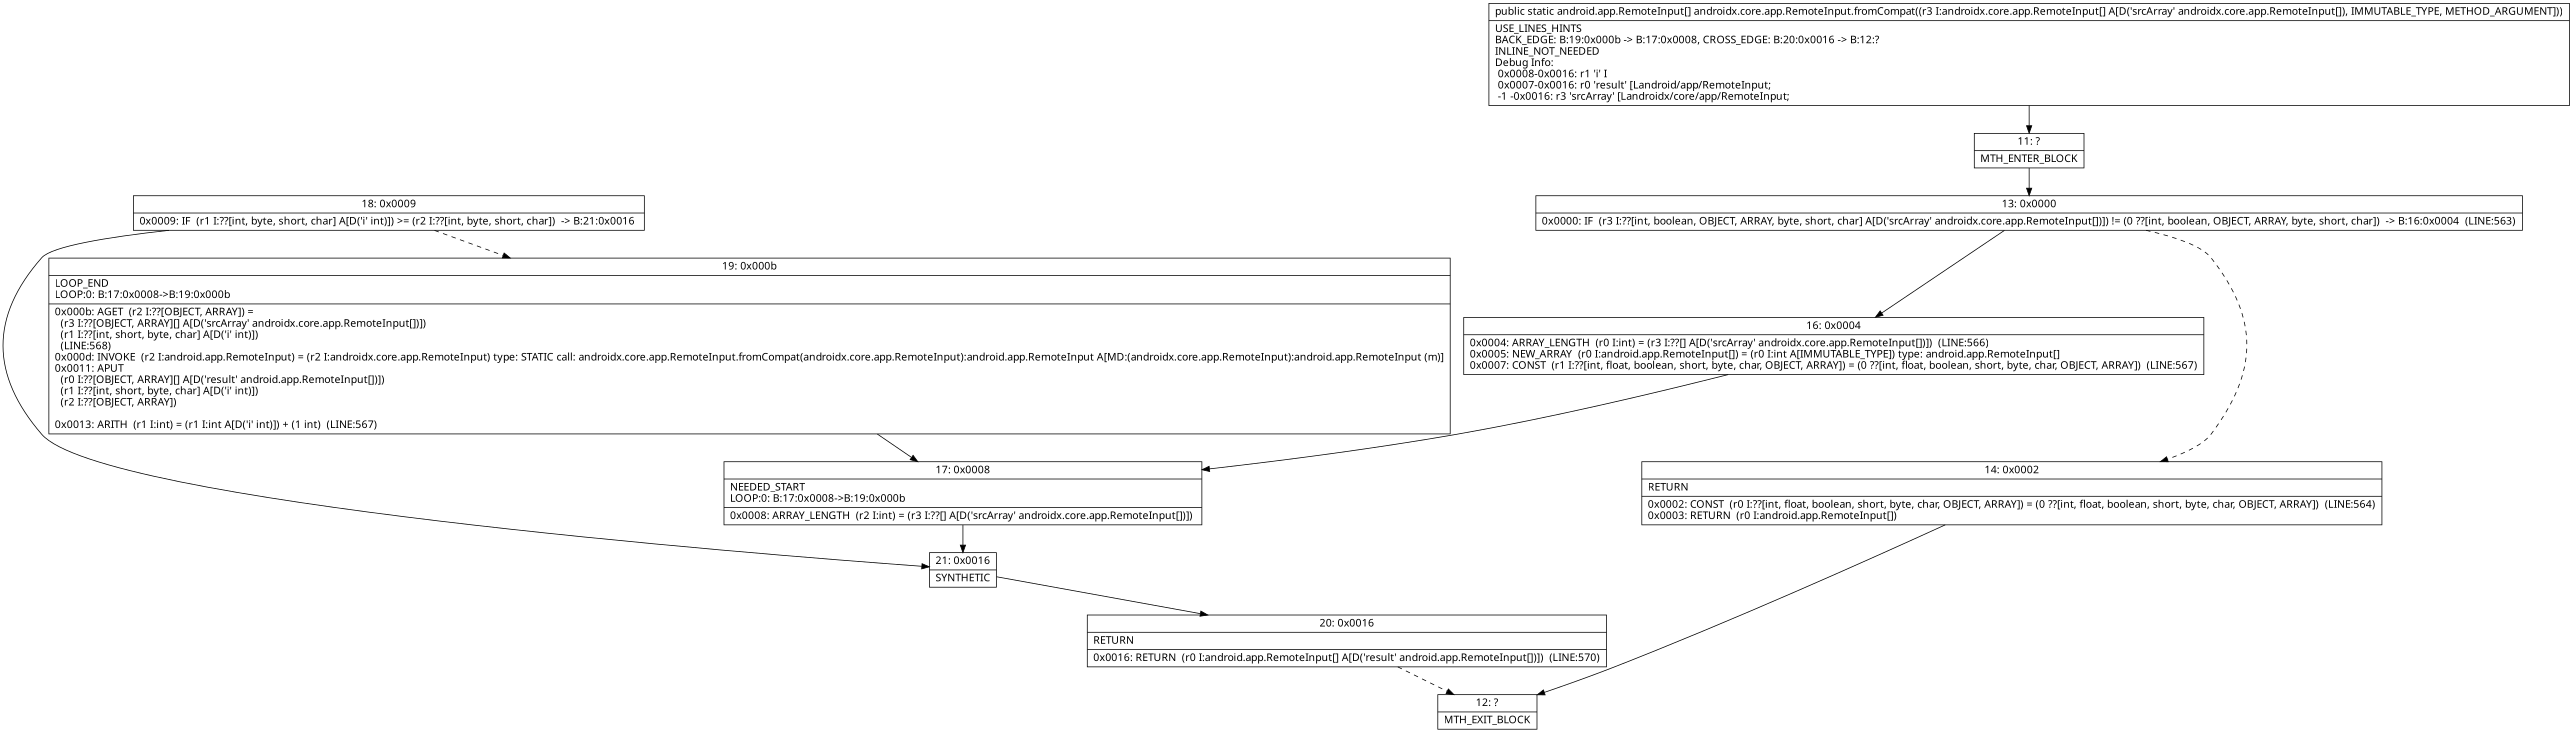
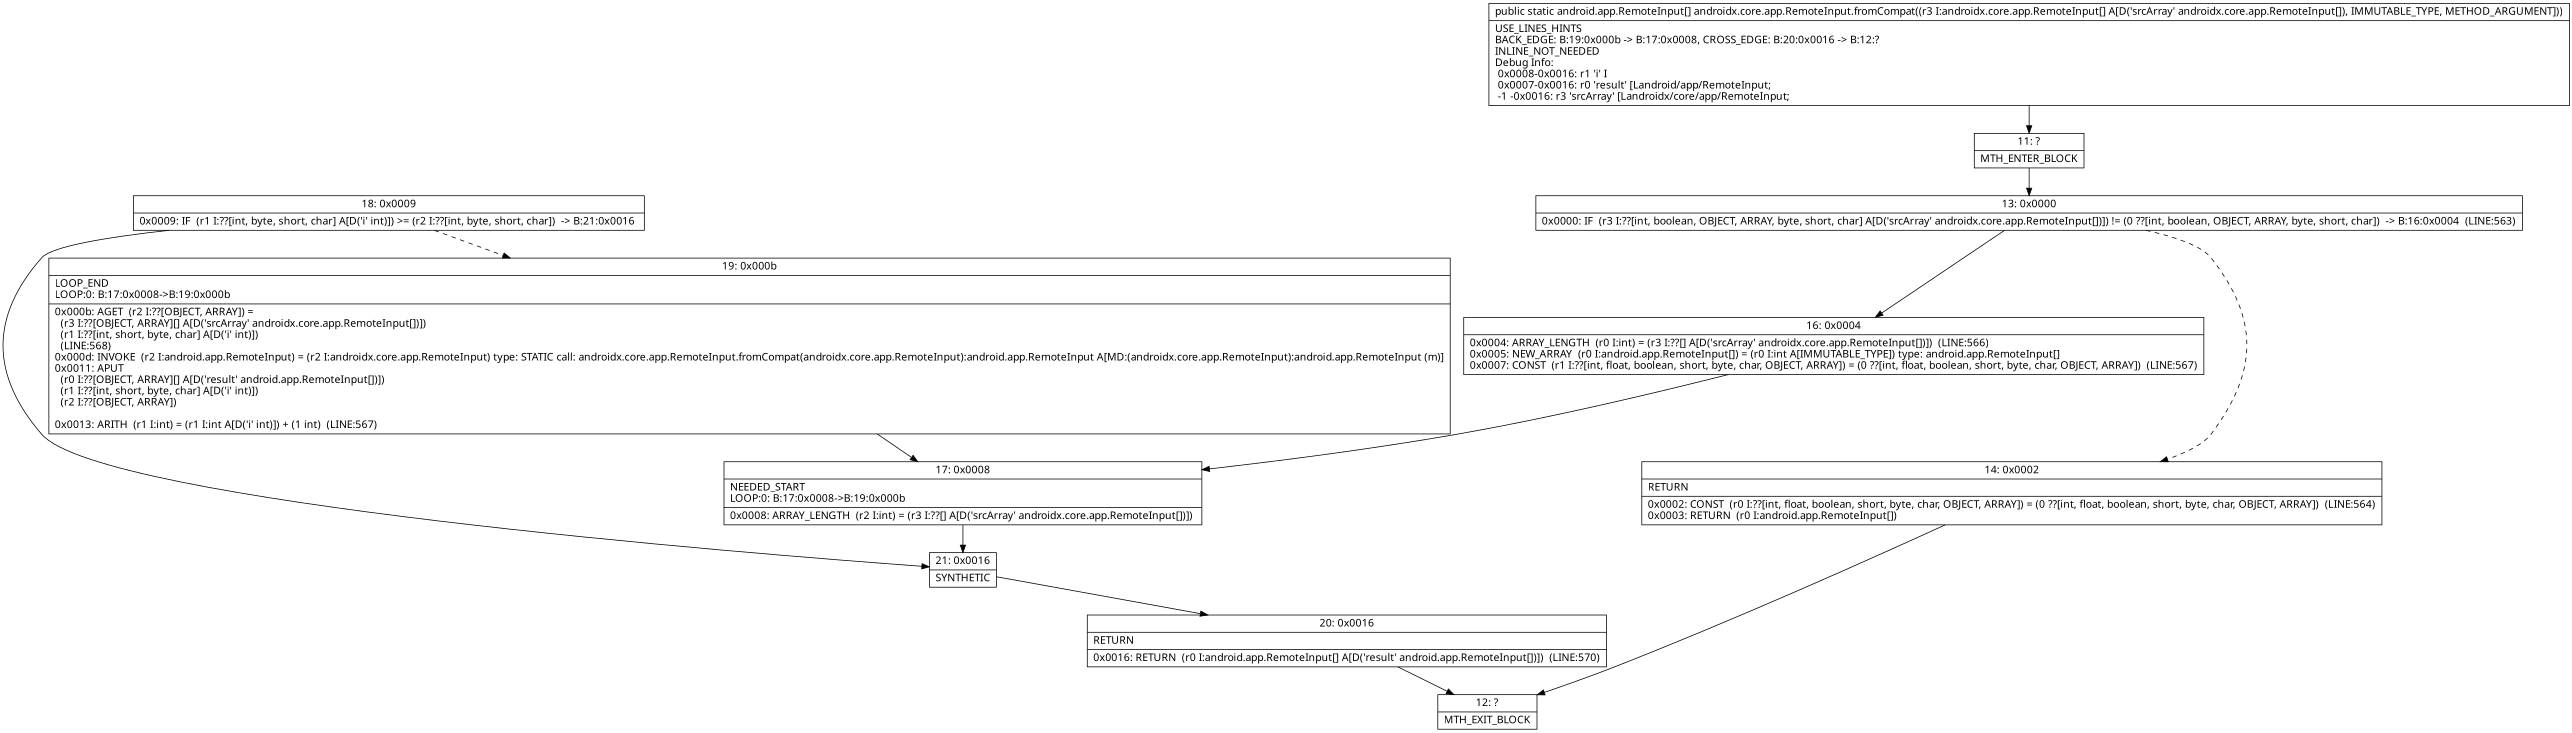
edge "20: 0x0016" -> "12: ?": style dashed -> solid
